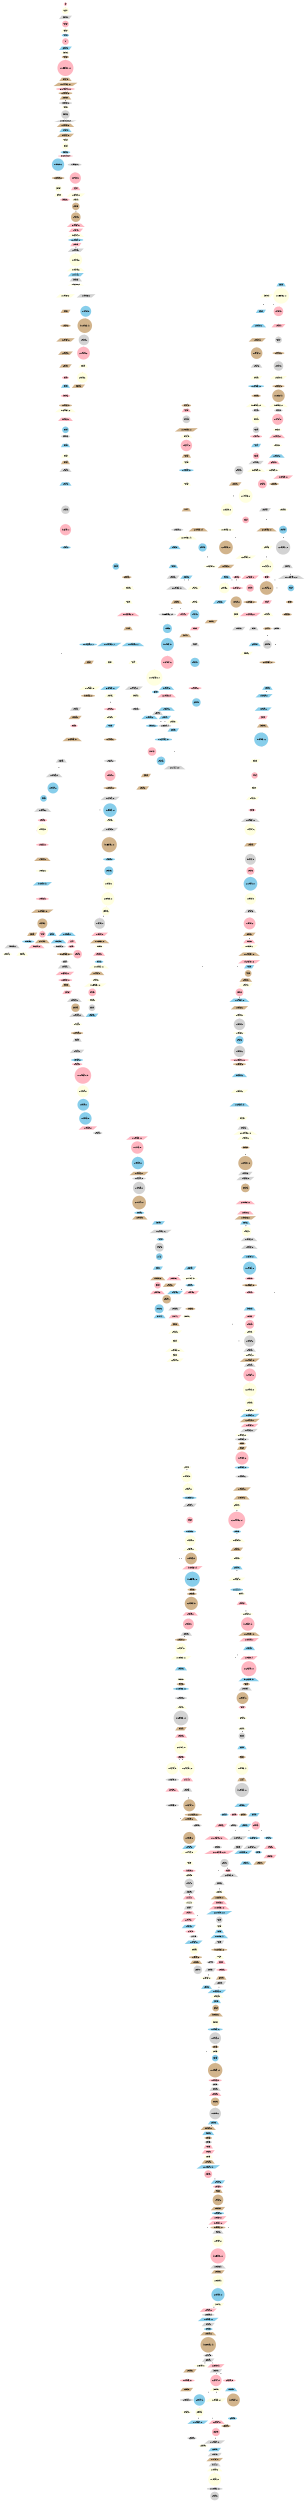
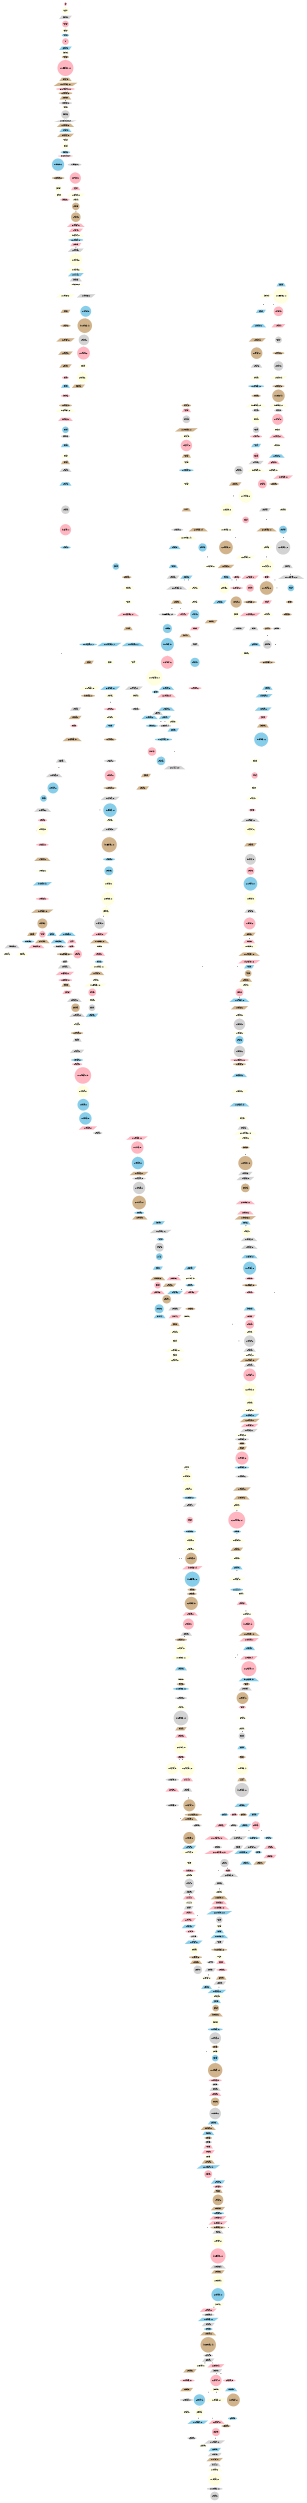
node "0x00471ce6 jmp 0x00471f14": removed
